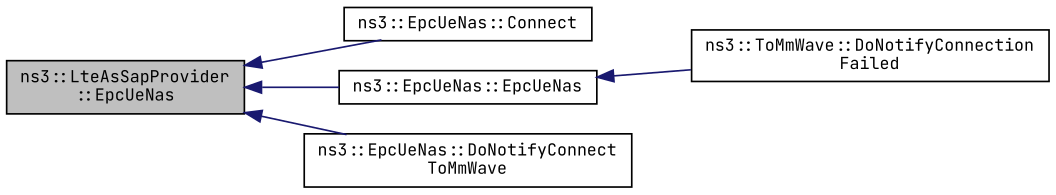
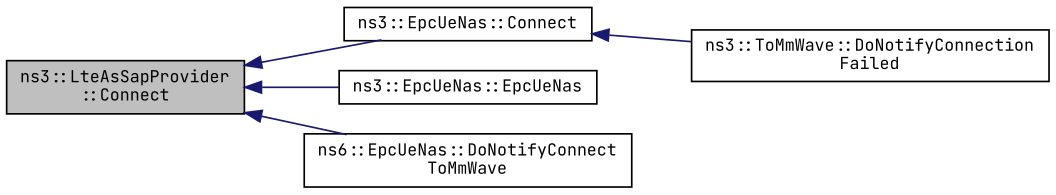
edge "ns3::ToMmWave::DoNotifyConnection Failed" -> "ns3::EpcUeNas::EpcUeNas": now "ns3::ToMmWave::DoNotifyConnection Failed" -> "ns3::EpcUeNas::Connect"
node "ns3::LteAsSapProvider ::EpcUeNas": label "ns3::LteAsSapProvider ::EpcUeNas" -> "ns3::LteAsSapProvider ::Connect"
node "ns3::EpcUeNas::DoNotifyConnect ToMmWave": label "ns3::EpcUeNas::DoNotifyConnect ToMmWave" -> "ns6::EpcUeNas::DoNotifyConnect ToMmWave"
